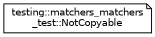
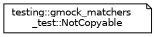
node "testing::matchers_matchers _test::NotCopyable": label "testing::matchers_matchers _test::NotCopyable" -> "testing::gmock_matchers _test::NotCopyable"
